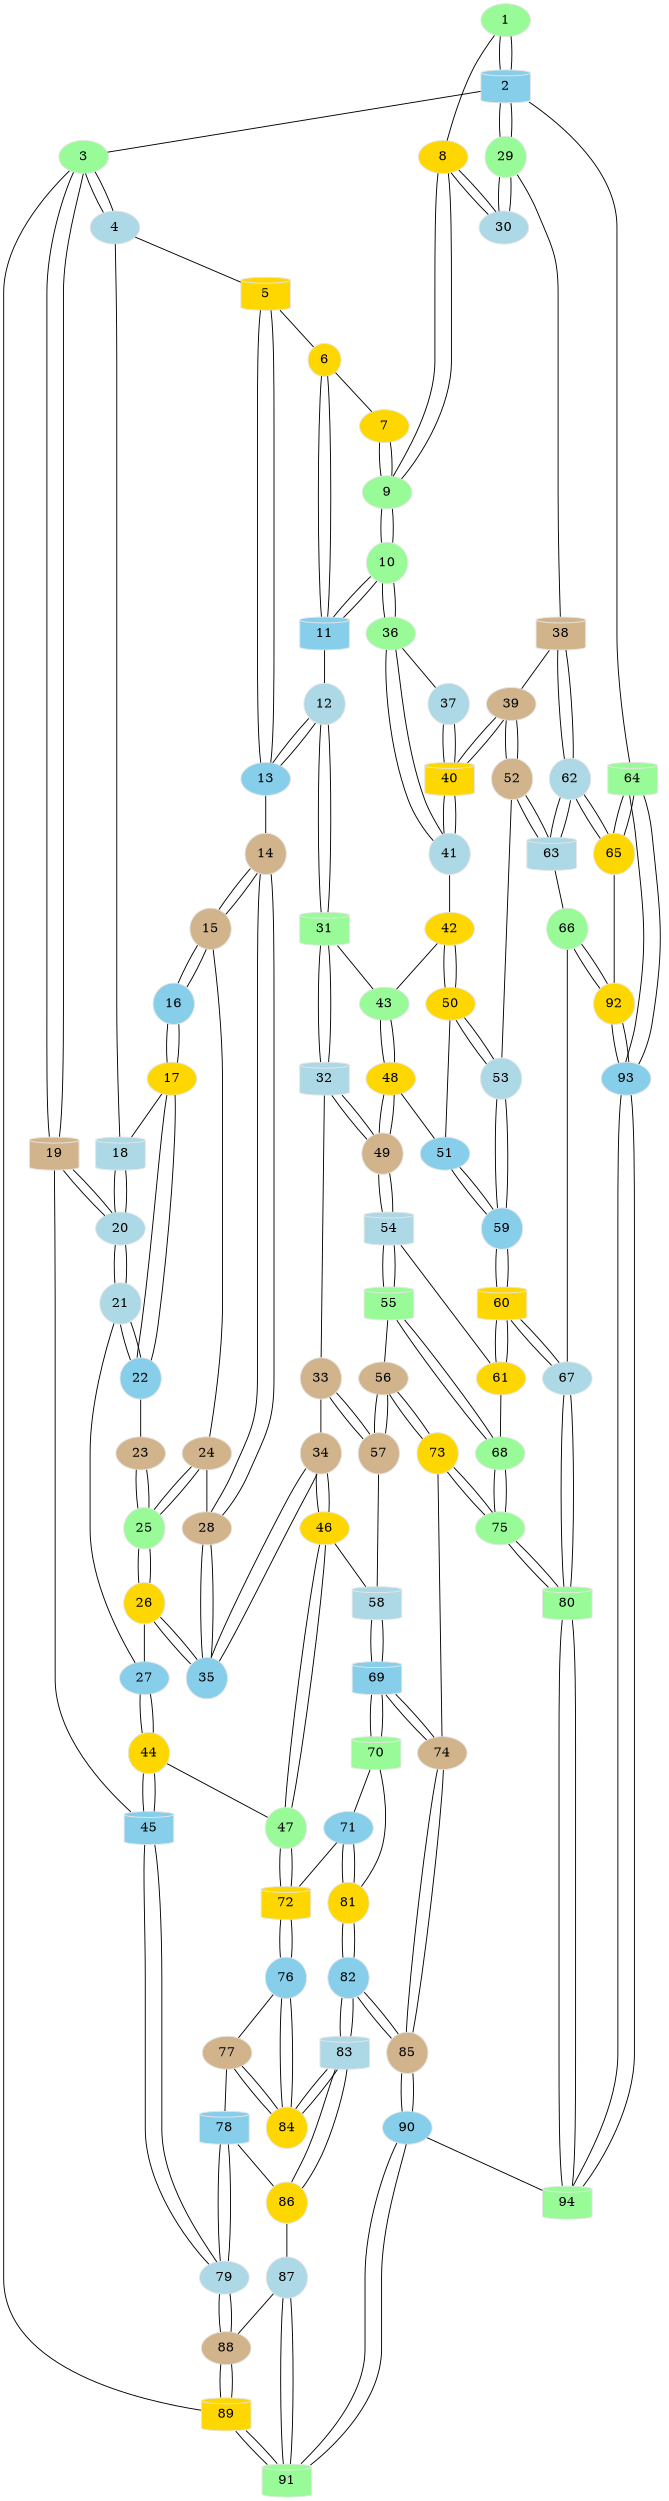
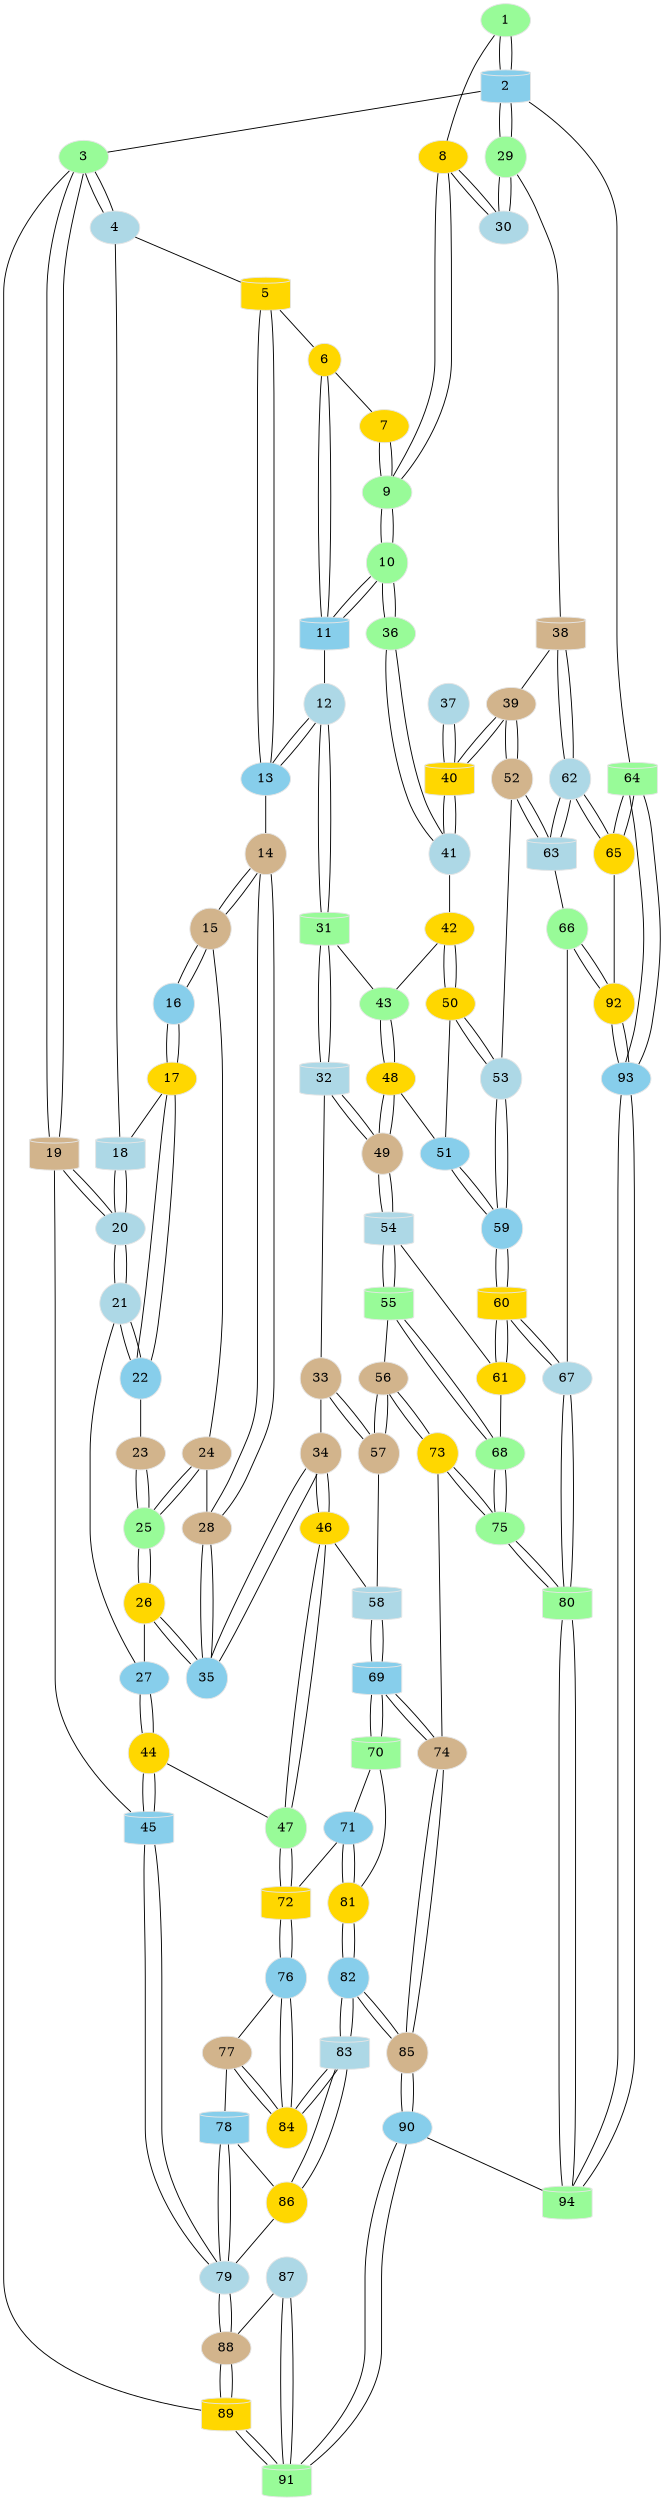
edge "36" -- "37": removed
edge "86" -- "87": now "86" -- "79"
